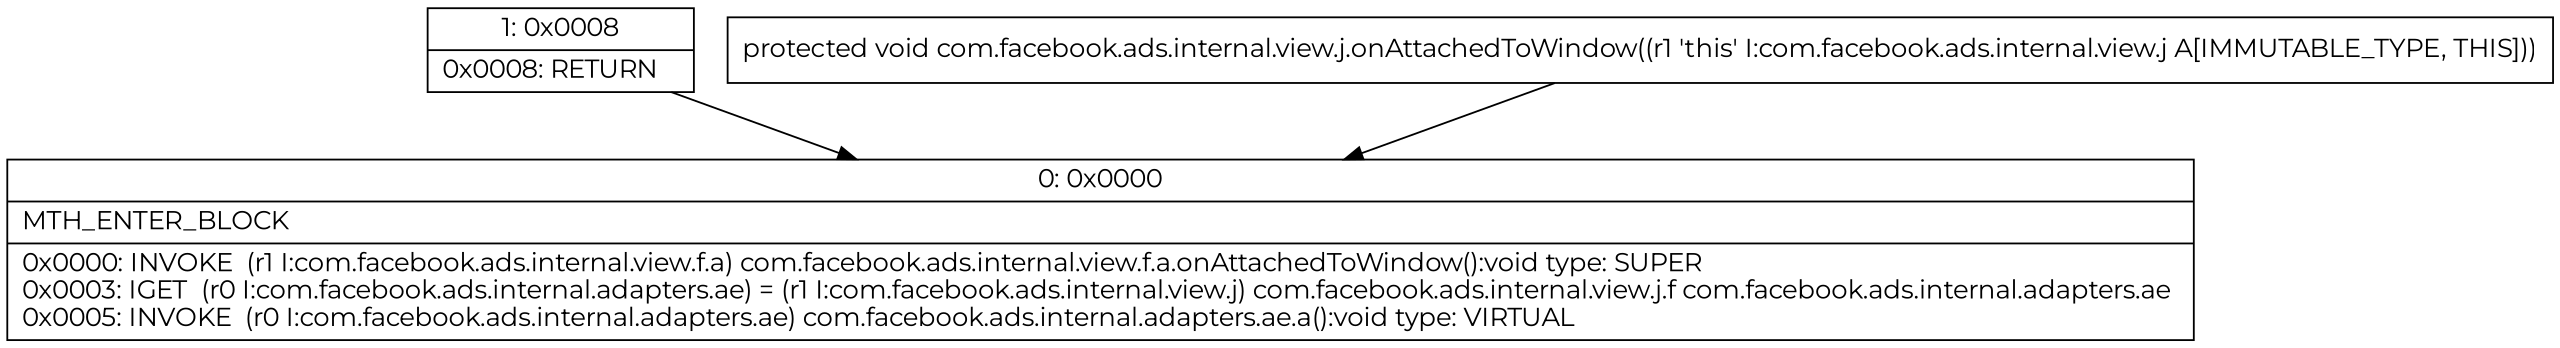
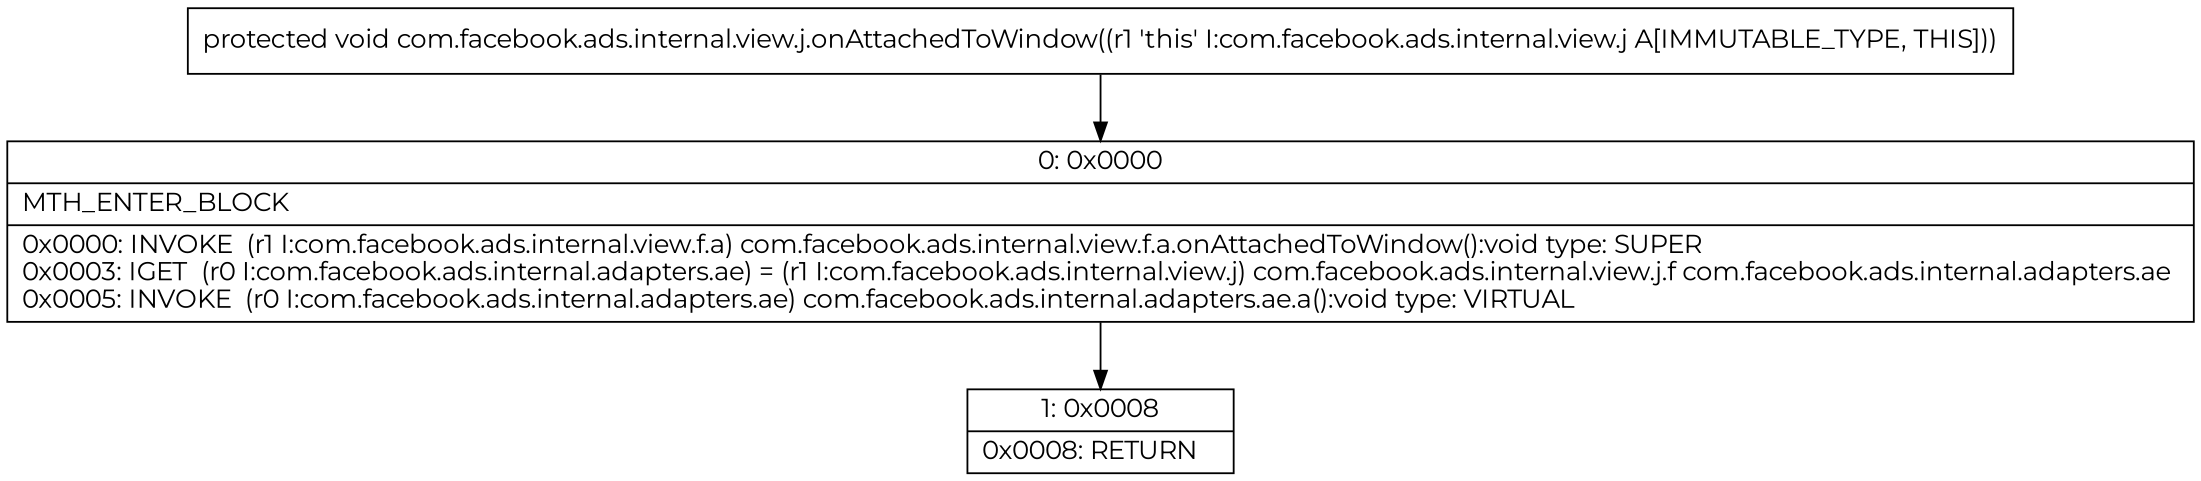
edge "1: 0x0008" -> "0: 0x0000": reversed
